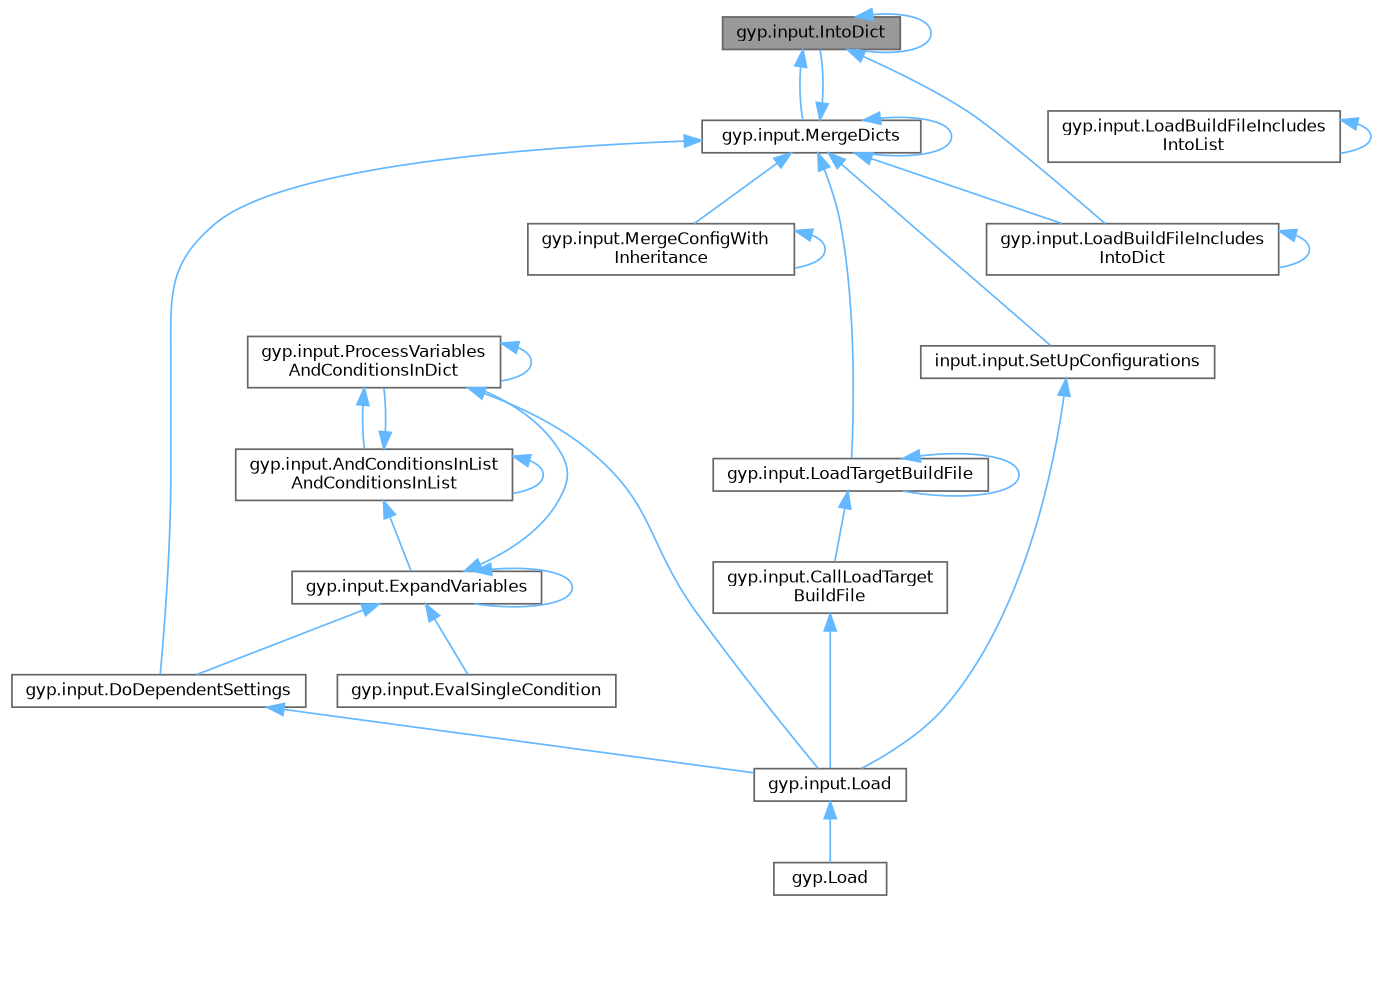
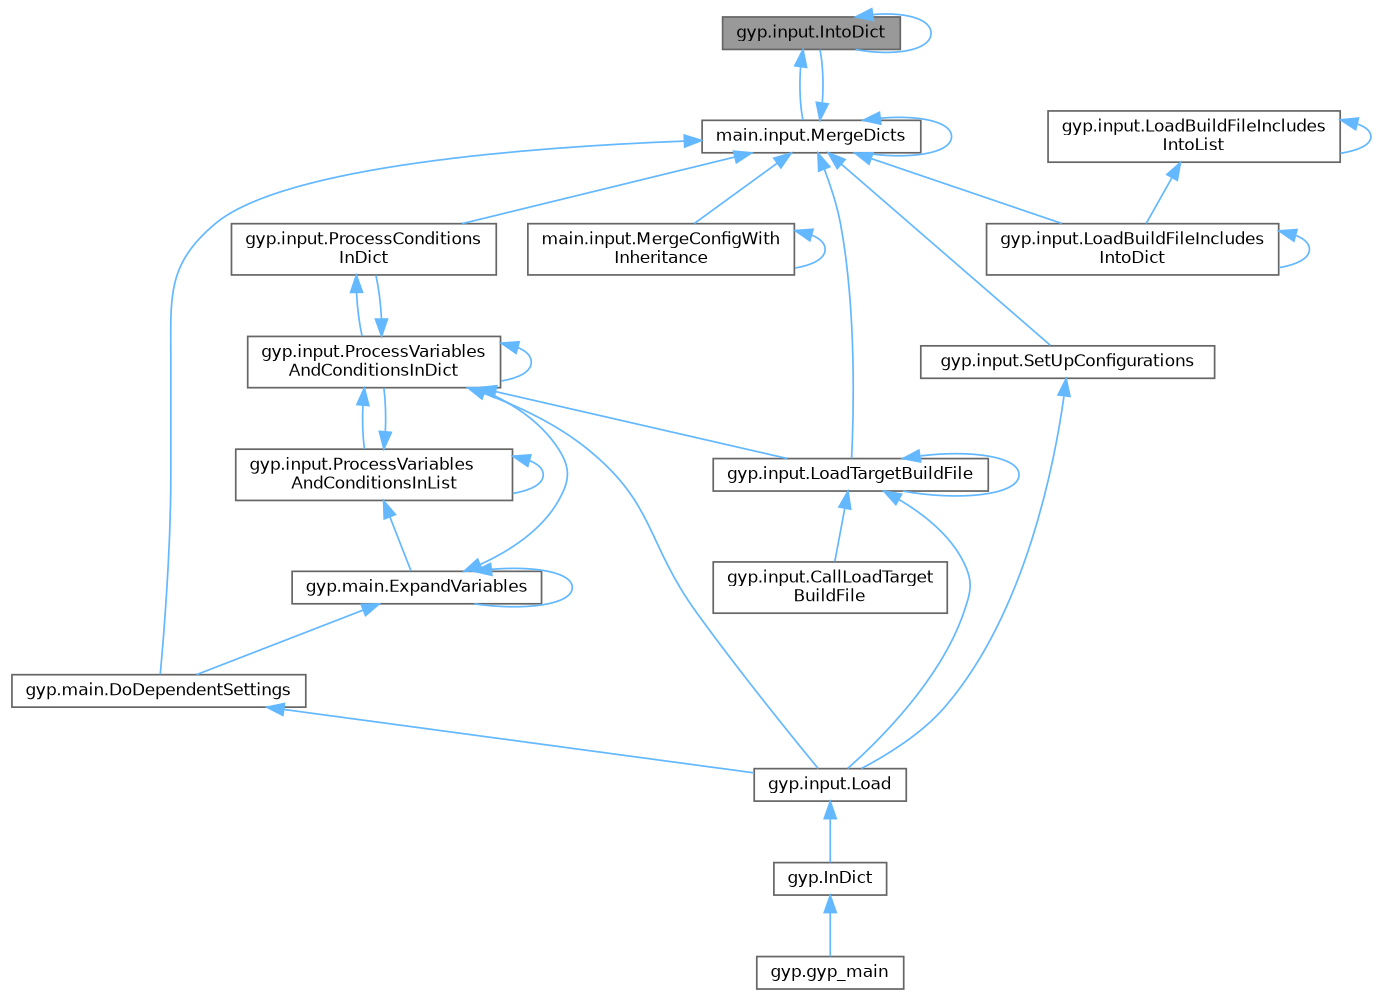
edge "gyp.input.LoadBuildFileIncludes IntoDict" -> "gyp.input.IntoDict": now "gyp.input.LoadBuildFileIncludes IntoDict" -> "gyp.input.LoadBuildFileIncludes IntoList"
node "gyp.input.MergeDicts": label "gyp.input.MergeDicts" -> "main.input.MergeDicts"
node "gyp.input.ProcessConditions InDict": added
node "gyp.input.MergeConfigWith Inheritance": label "gyp.input.MergeConfigWith Inheritance" -> "main.input.MergeConfigWith Inheritance"
node "input.input.SetUpConfigurations": label "input.input.SetUpConfigurations" -> "gyp.input.SetUpConfigurations"
edge "gyp.input.LoadTargetBuildFile" -> "gyp.input.ProcessVariables AndConditionsInDict": added
node "gyp.input.AndConditionsInList AndConditionsInList": label "gyp.input.AndConditionsInList AndConditionsInList" -> "gyp.input.ProcessVariables AndConditionsInList"
node "gyp.input.ExpandVariables": label "gyp.input.ExpandVariables" -> "gyp.main.ExpandVariables"
node "gyp.input.DoDependentSettings": label "gyp.input.DoDependentSettings" -> "gyp.main.DoDependentSettings"
node "gyp.input.EvalSingleCondition": removed
edge "gyp.input.Load" -> "gyp.input.CallLoadTarget BuildFile": now "gyp.input.Load" -> "gyp.input.LoadTargetBuildFile"
node "gyp.Load": label "gyp.Load" -> "gyp.InDict"
node "gyp.gyp_main": added
